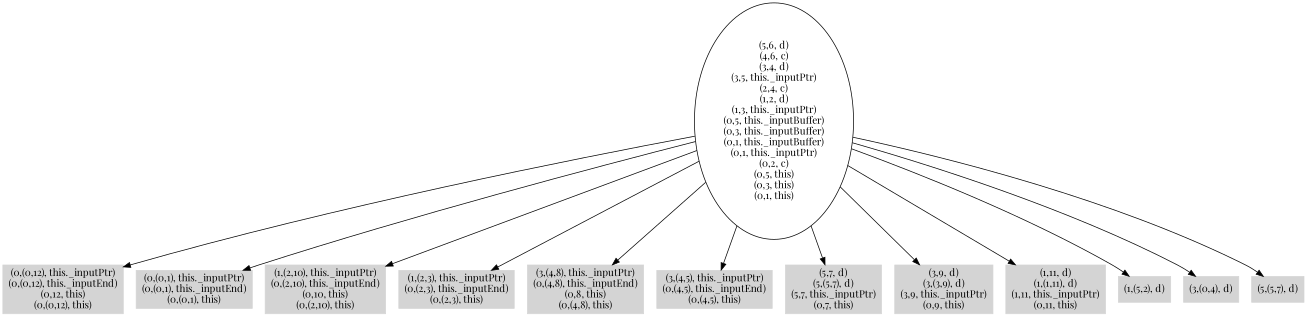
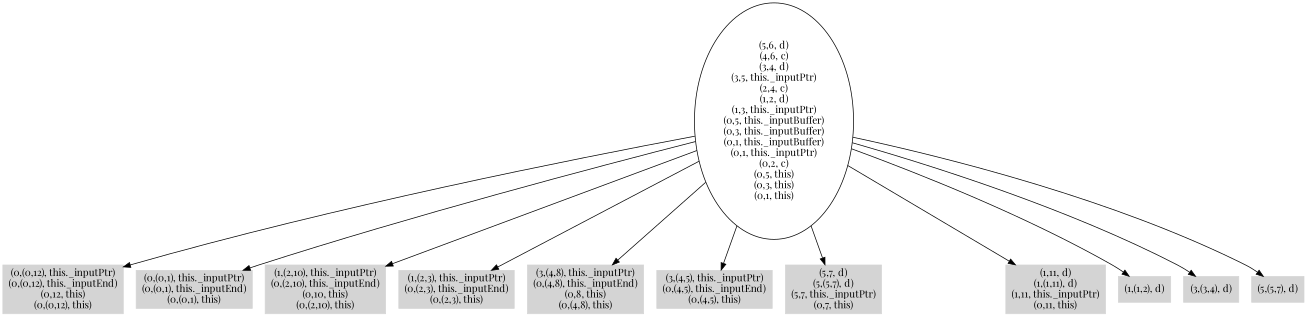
node "(3,9, d) (3,(3,9), d) (3,9, this._inputPtr) (0,9, this)": removed
node "(1,(5,2), d)": label "(1,(5,2), d)" -> "(1,(1,2), d)"
node "(3,(0,4), d)": label "(3,(0,4), d)" -> "(3,(3,4), d)"
